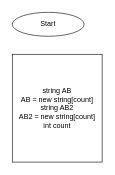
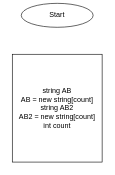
node "Start": moved (48, 24) -> (57, 15)
